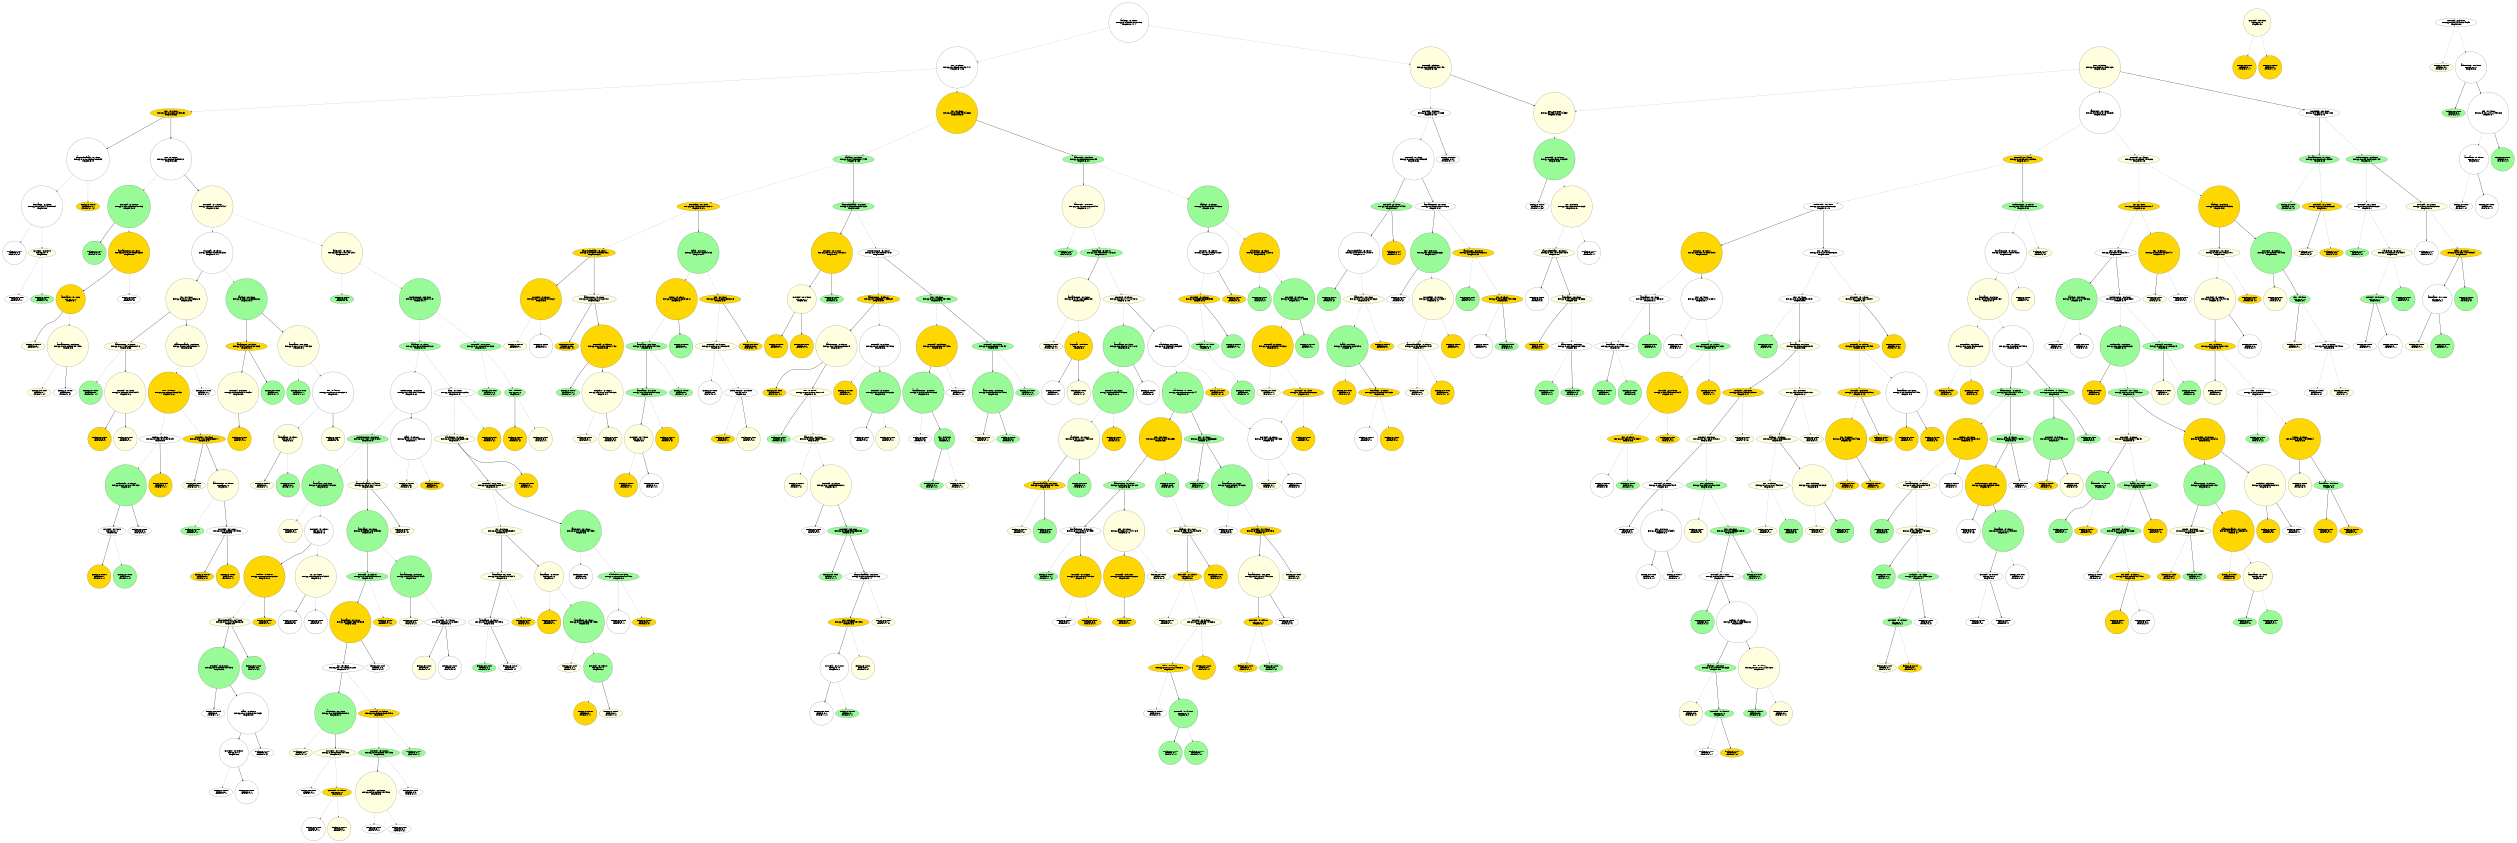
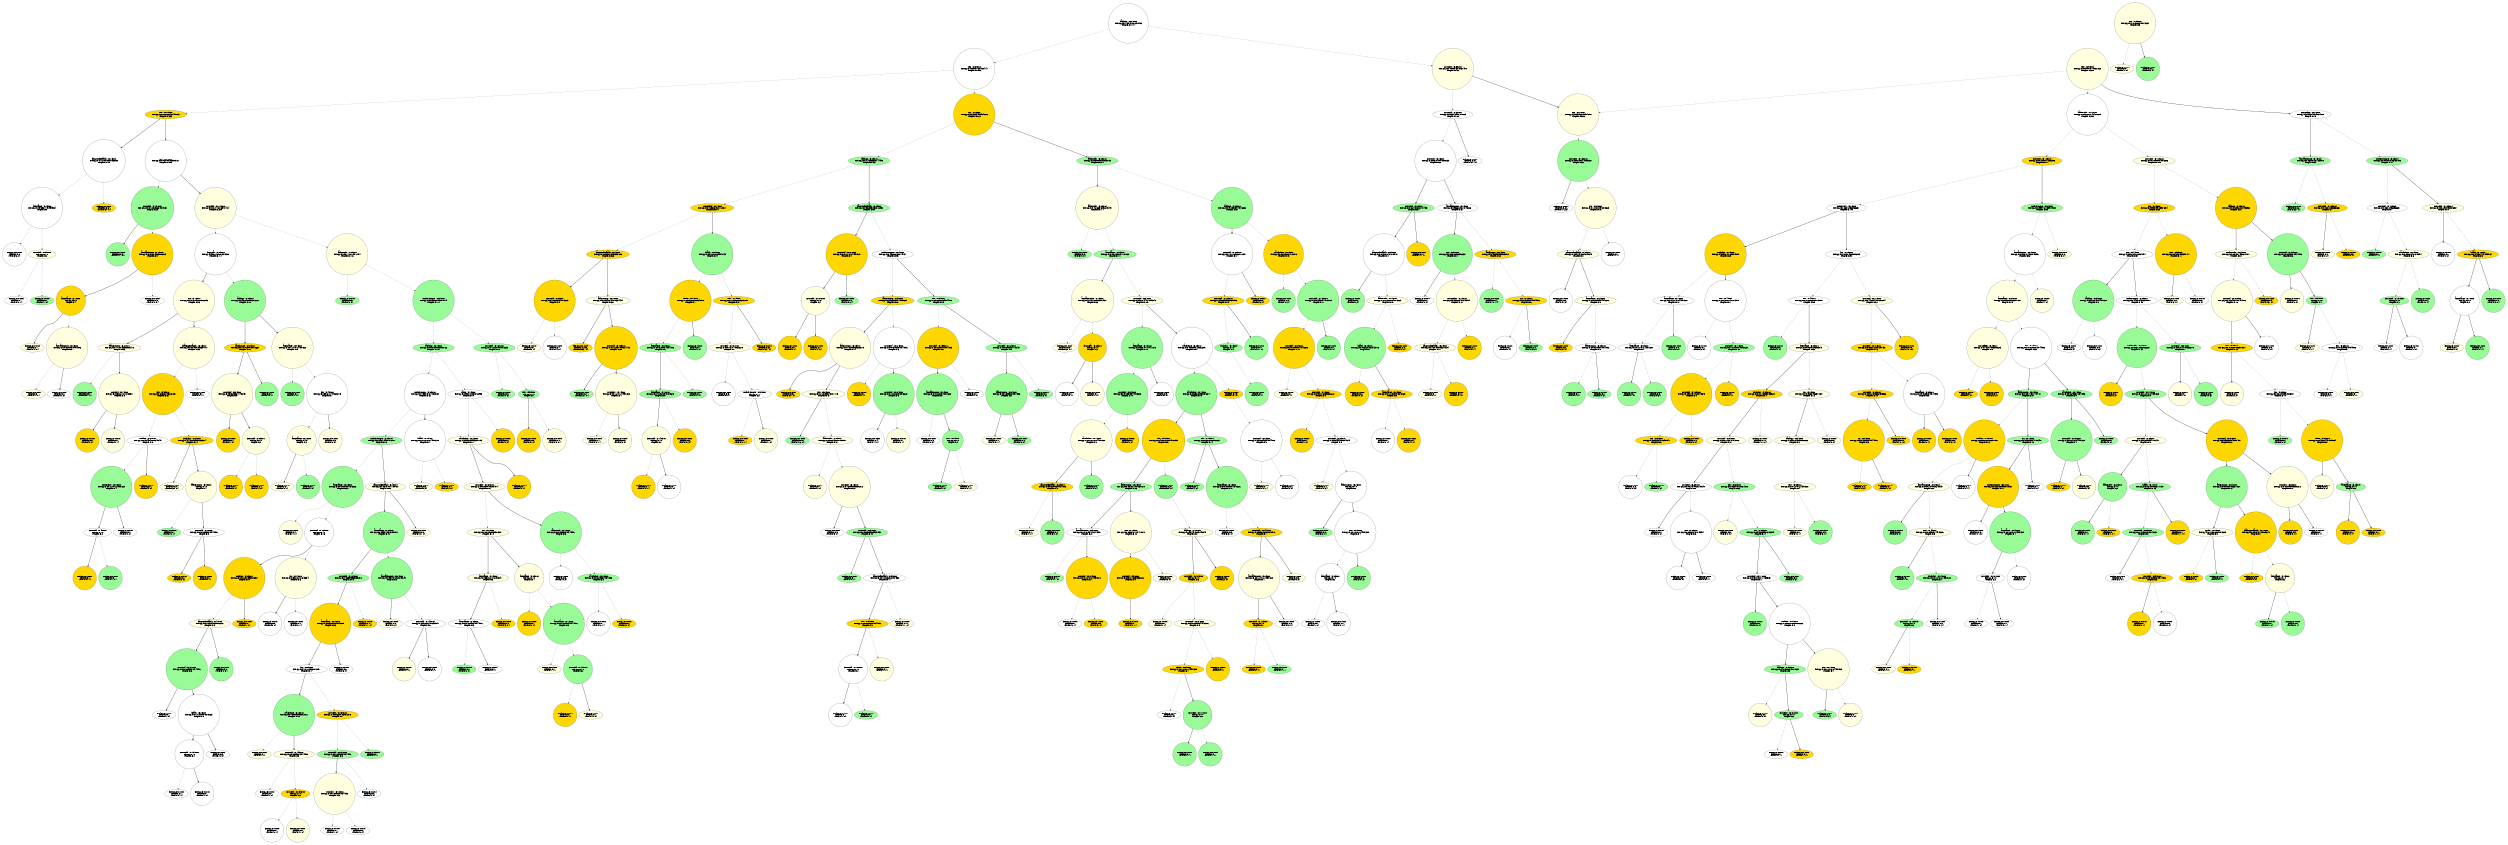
edge "course_id <= 1.5000 entropy = 0.9910760598382222 samples = 9" -> "course_id <= 8.5000 entropy = 0.9182958340544896 samples = 3": now "course_id <= 1.5000 entropy = 0.9910760598382222 samples = 9" -> "course_id <= 3.5000 entropy = 0.9544340029249649 samples = 8"
edge "course_id <= 8.5000 entropy = 0.5032583347756457 samples = 9" -> "course_id <= 9.5000 entropy = 1.0 samples = 2": added
edge "backlogs <= 3.5000 entropy = 0.9910760598382222 samples = 9" -> "test <= 5.5000 entropy = 0.7219280948873623 samples = 5": removed
